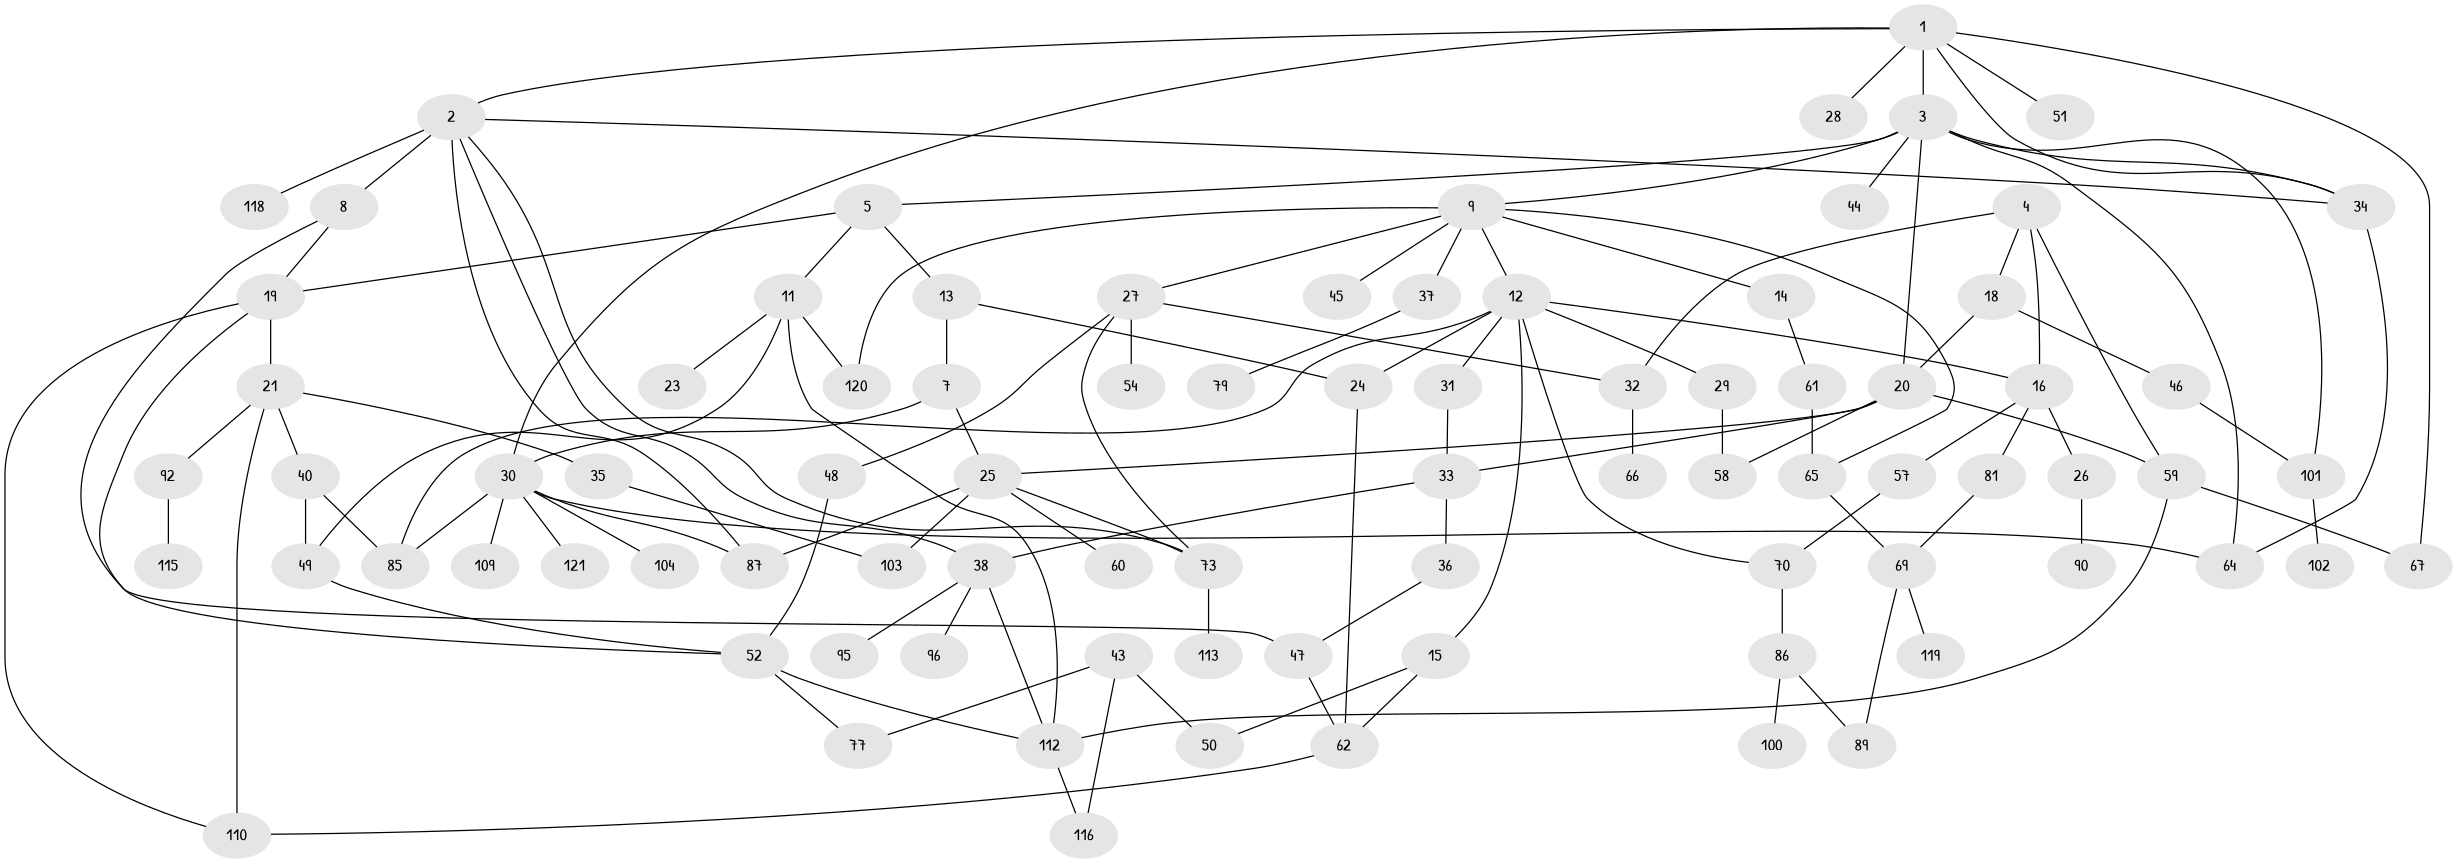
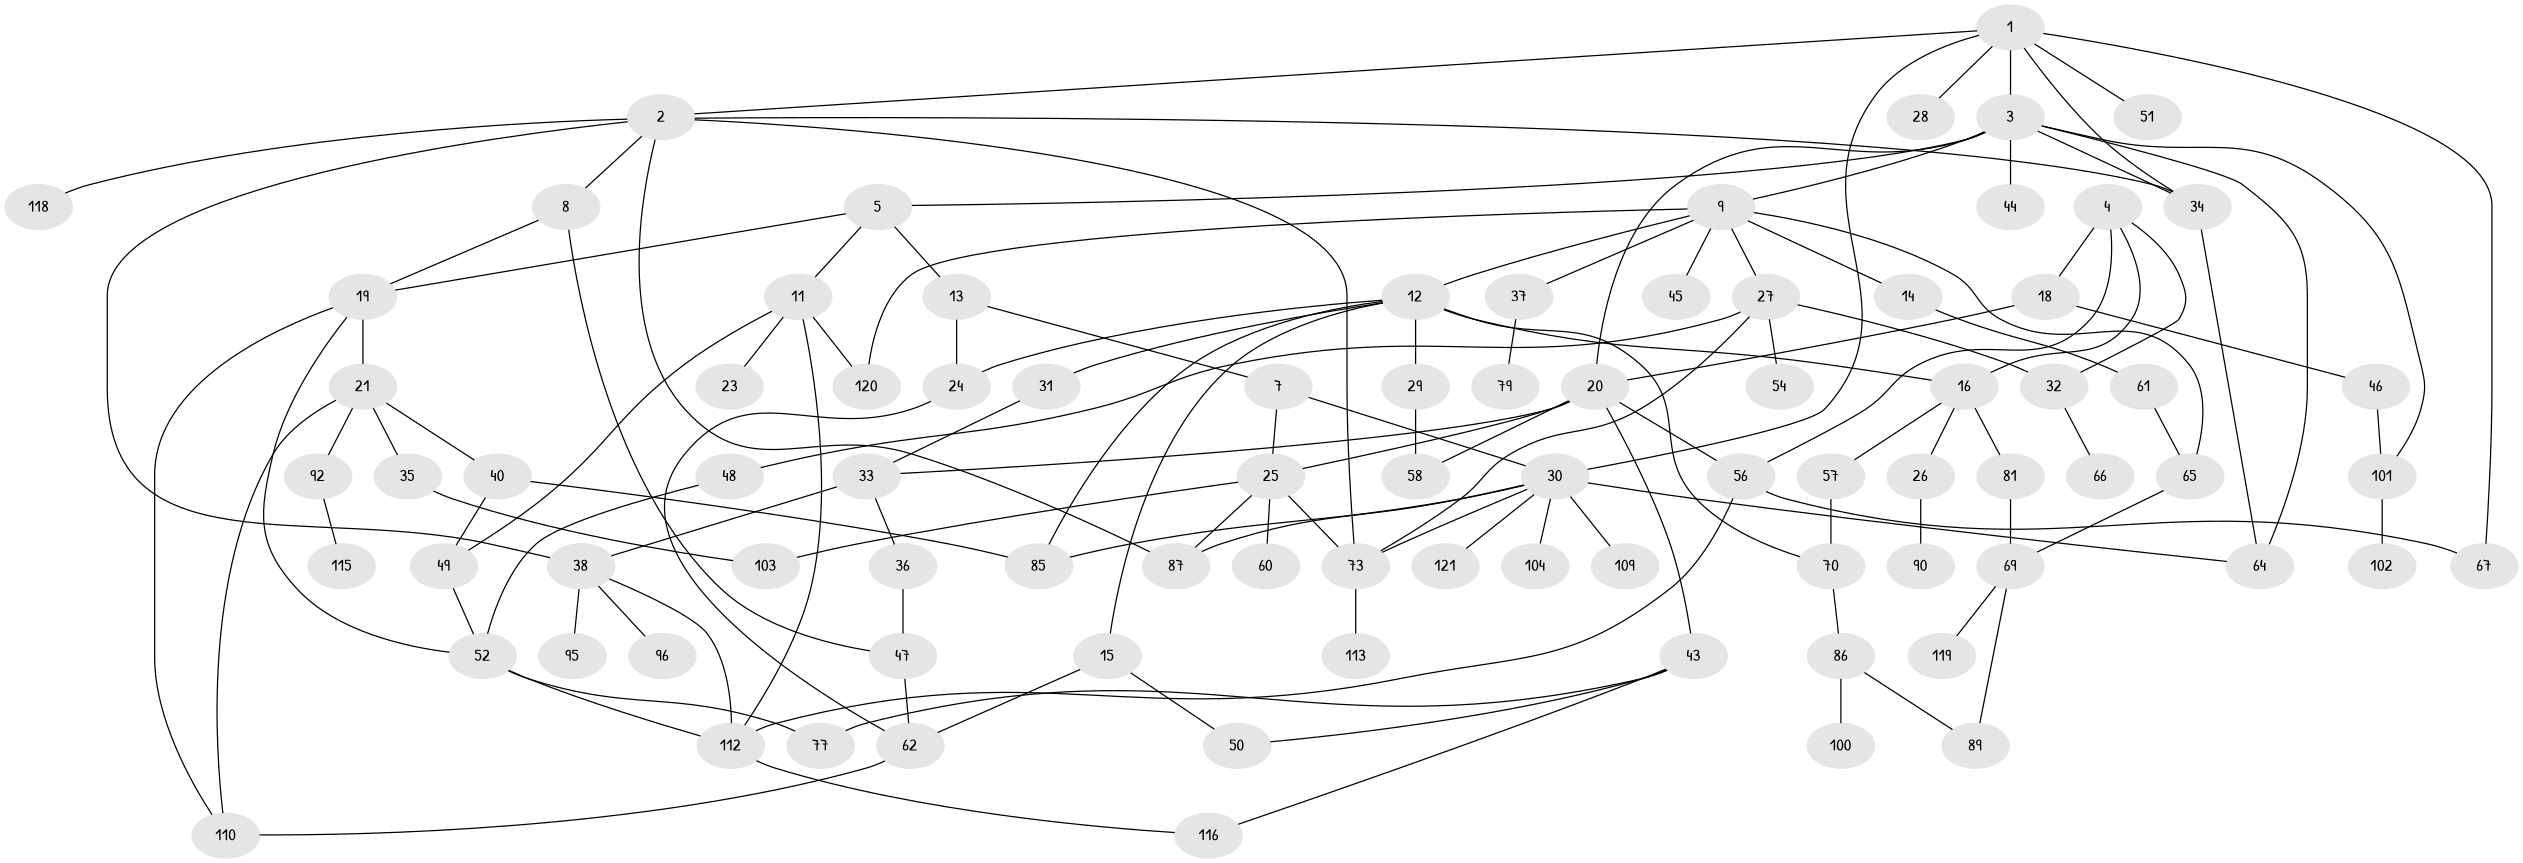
node "59": label "59" -> "56"
edge "20" -- "43": added
edge "30" -- "73": added
